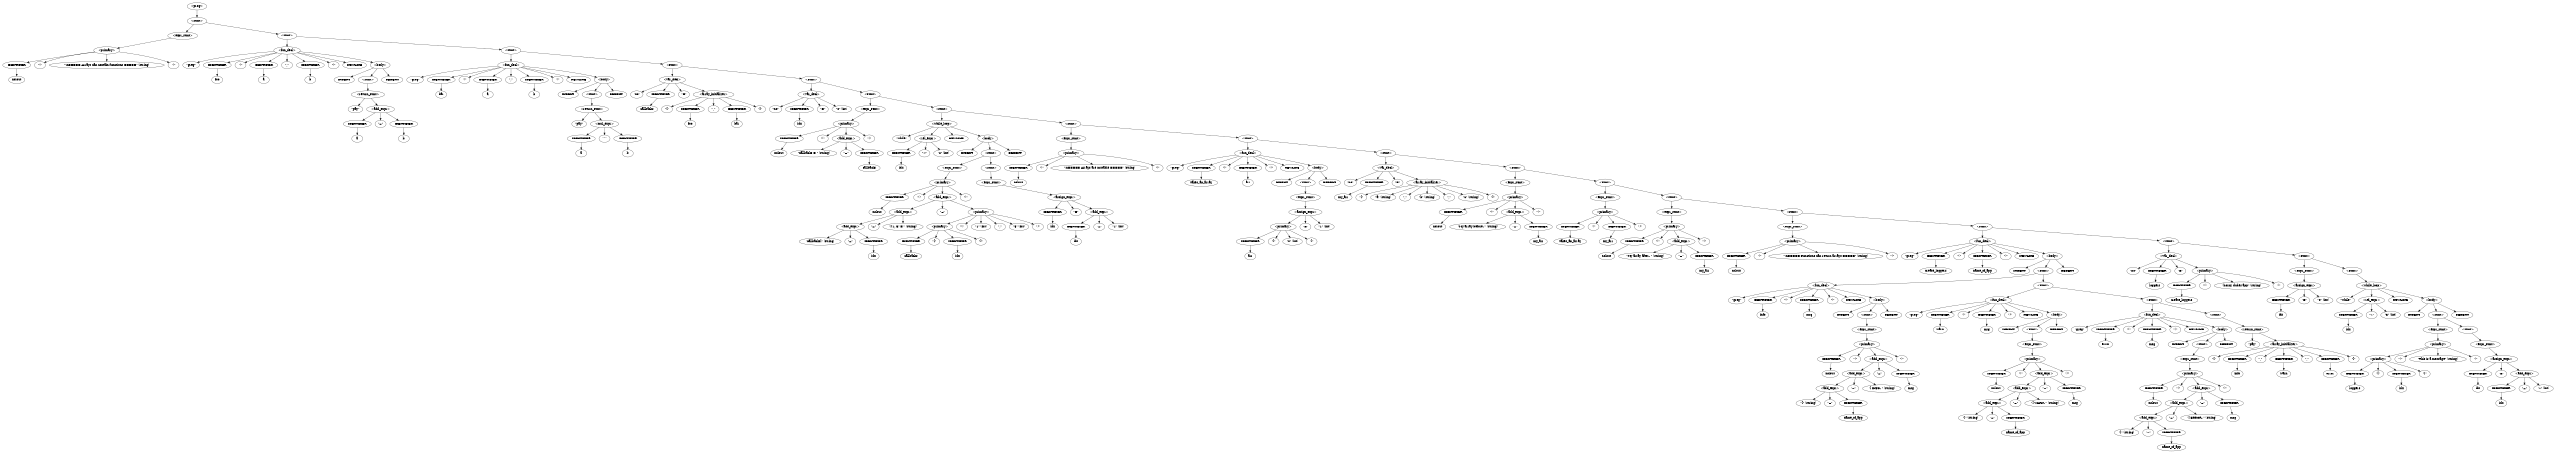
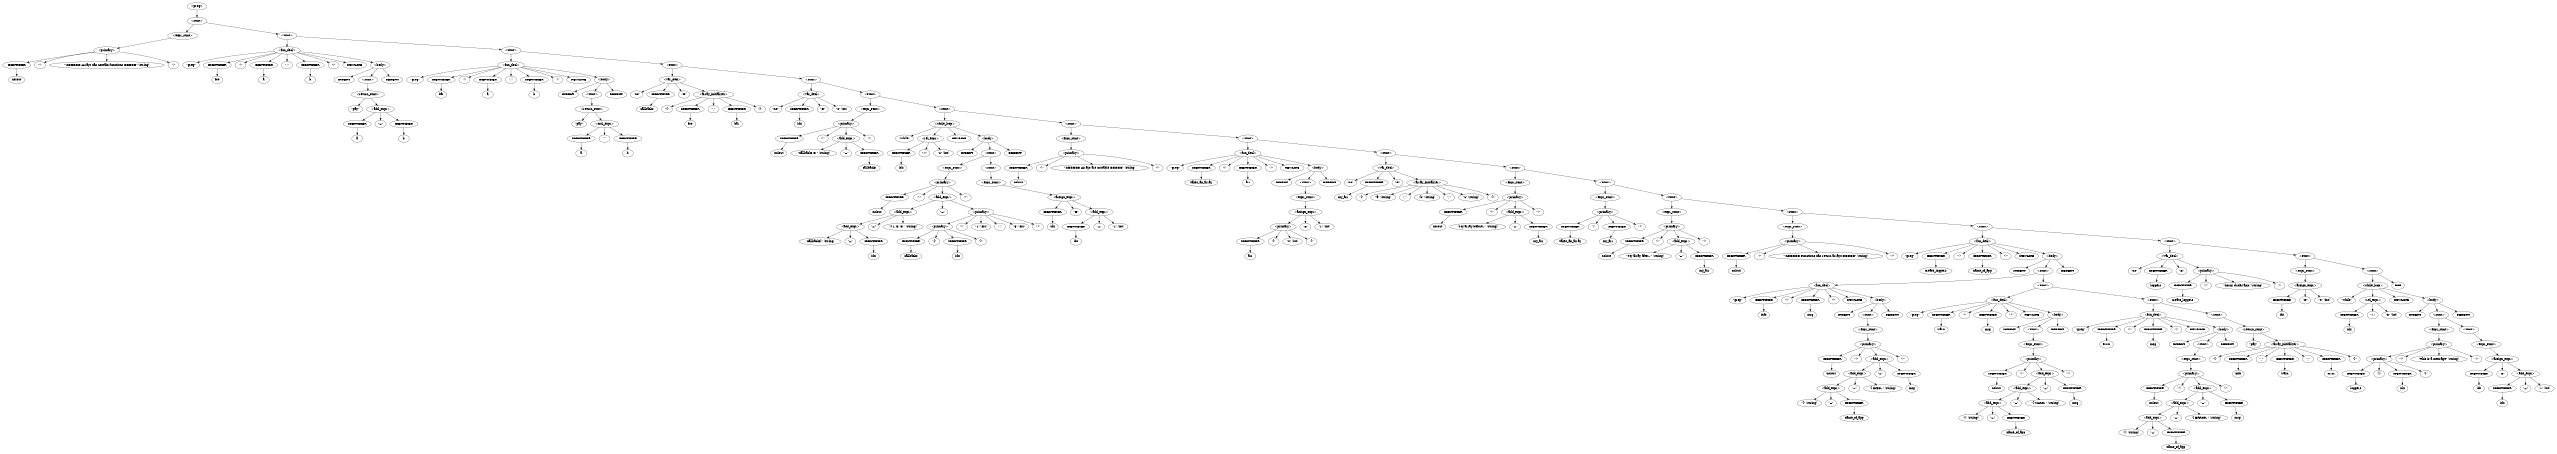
node "EOF": added
